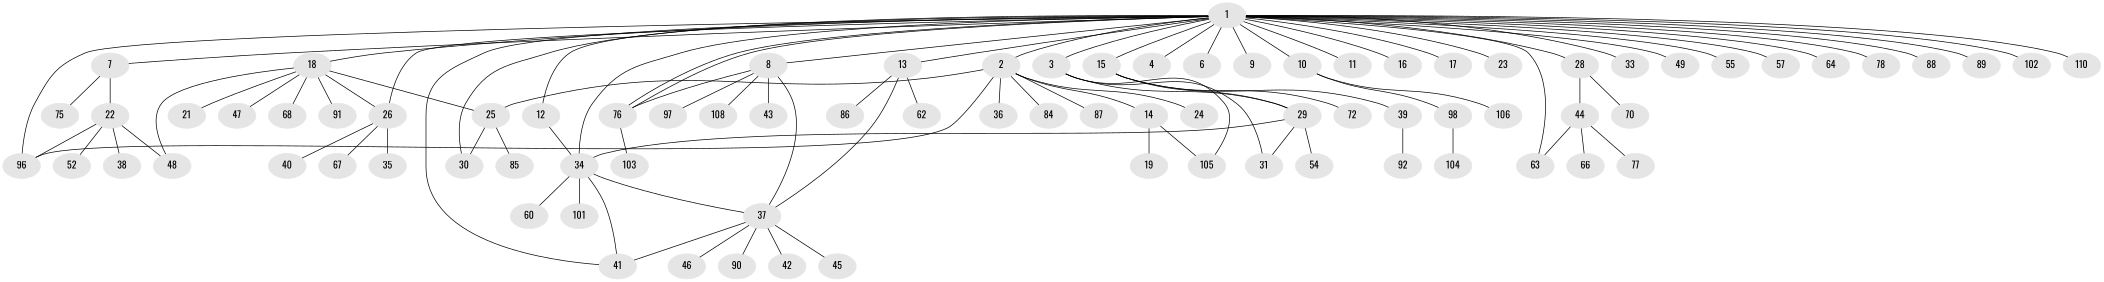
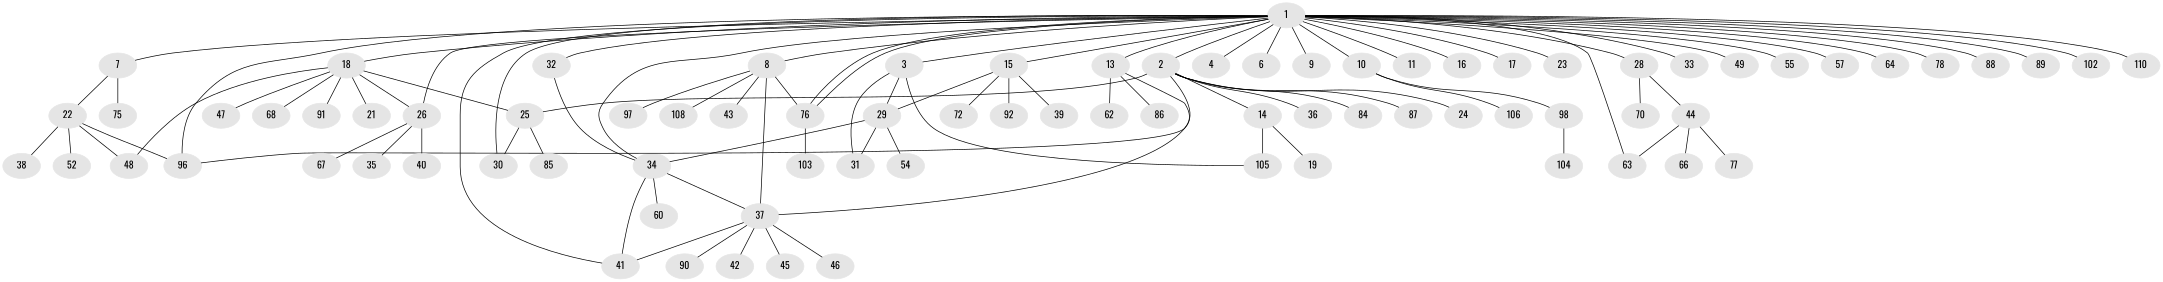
node "12": label "12" -> "32"
edge "39" -- "92": now "15" -- "92"
node "101": removed
